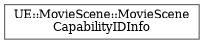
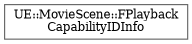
node "UE::MovieScene::MovieScene CapabilityIDInfo": label "UE::MovieScene::MovieScene CapabilityIDInfo" -> "UE::MovieScene::FPlayback CapabilityIDInfo"
